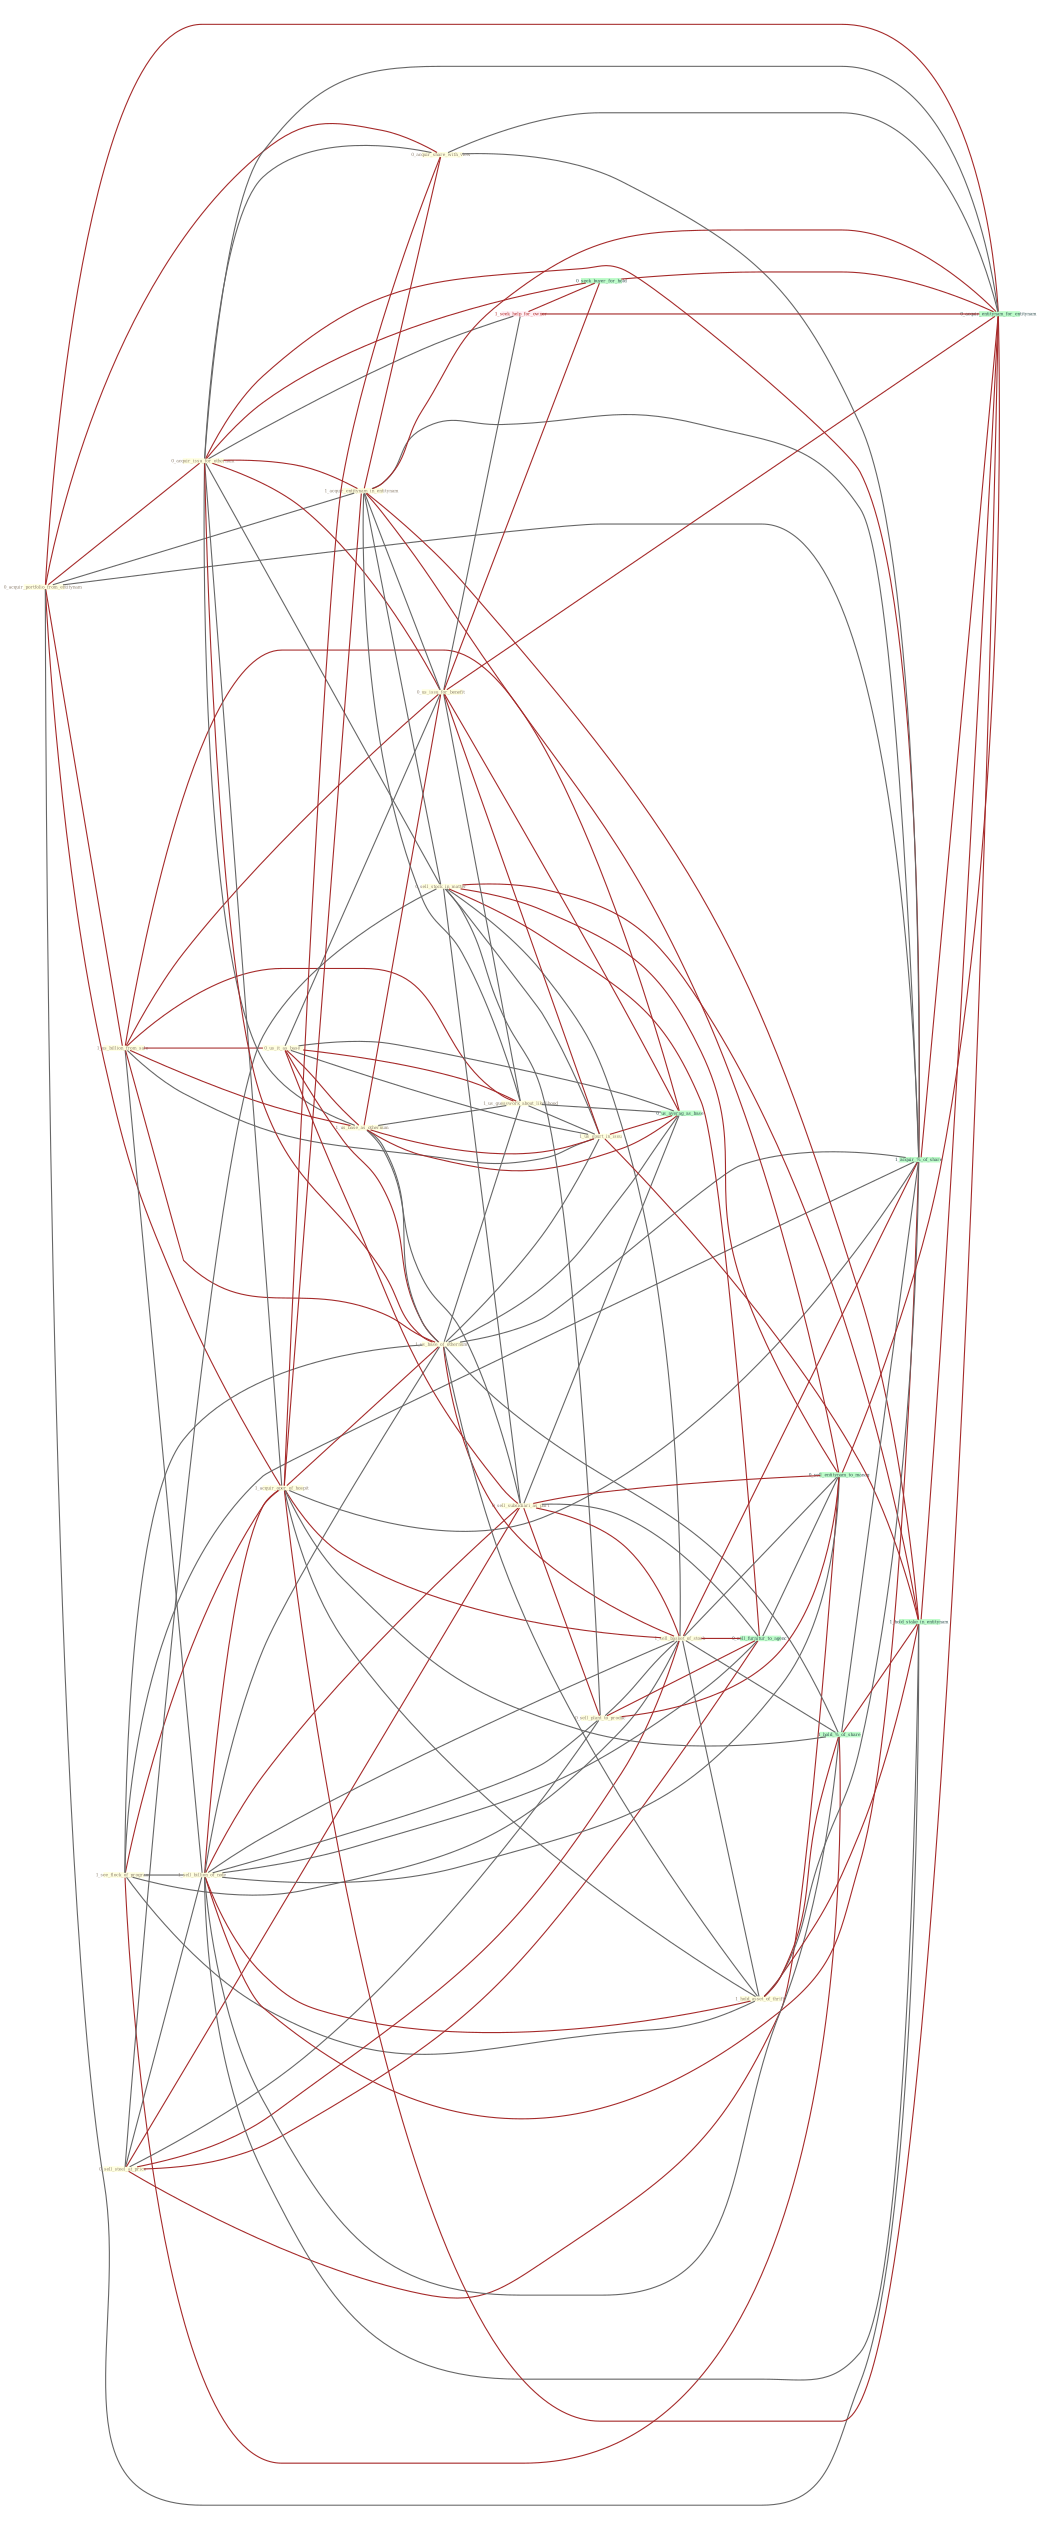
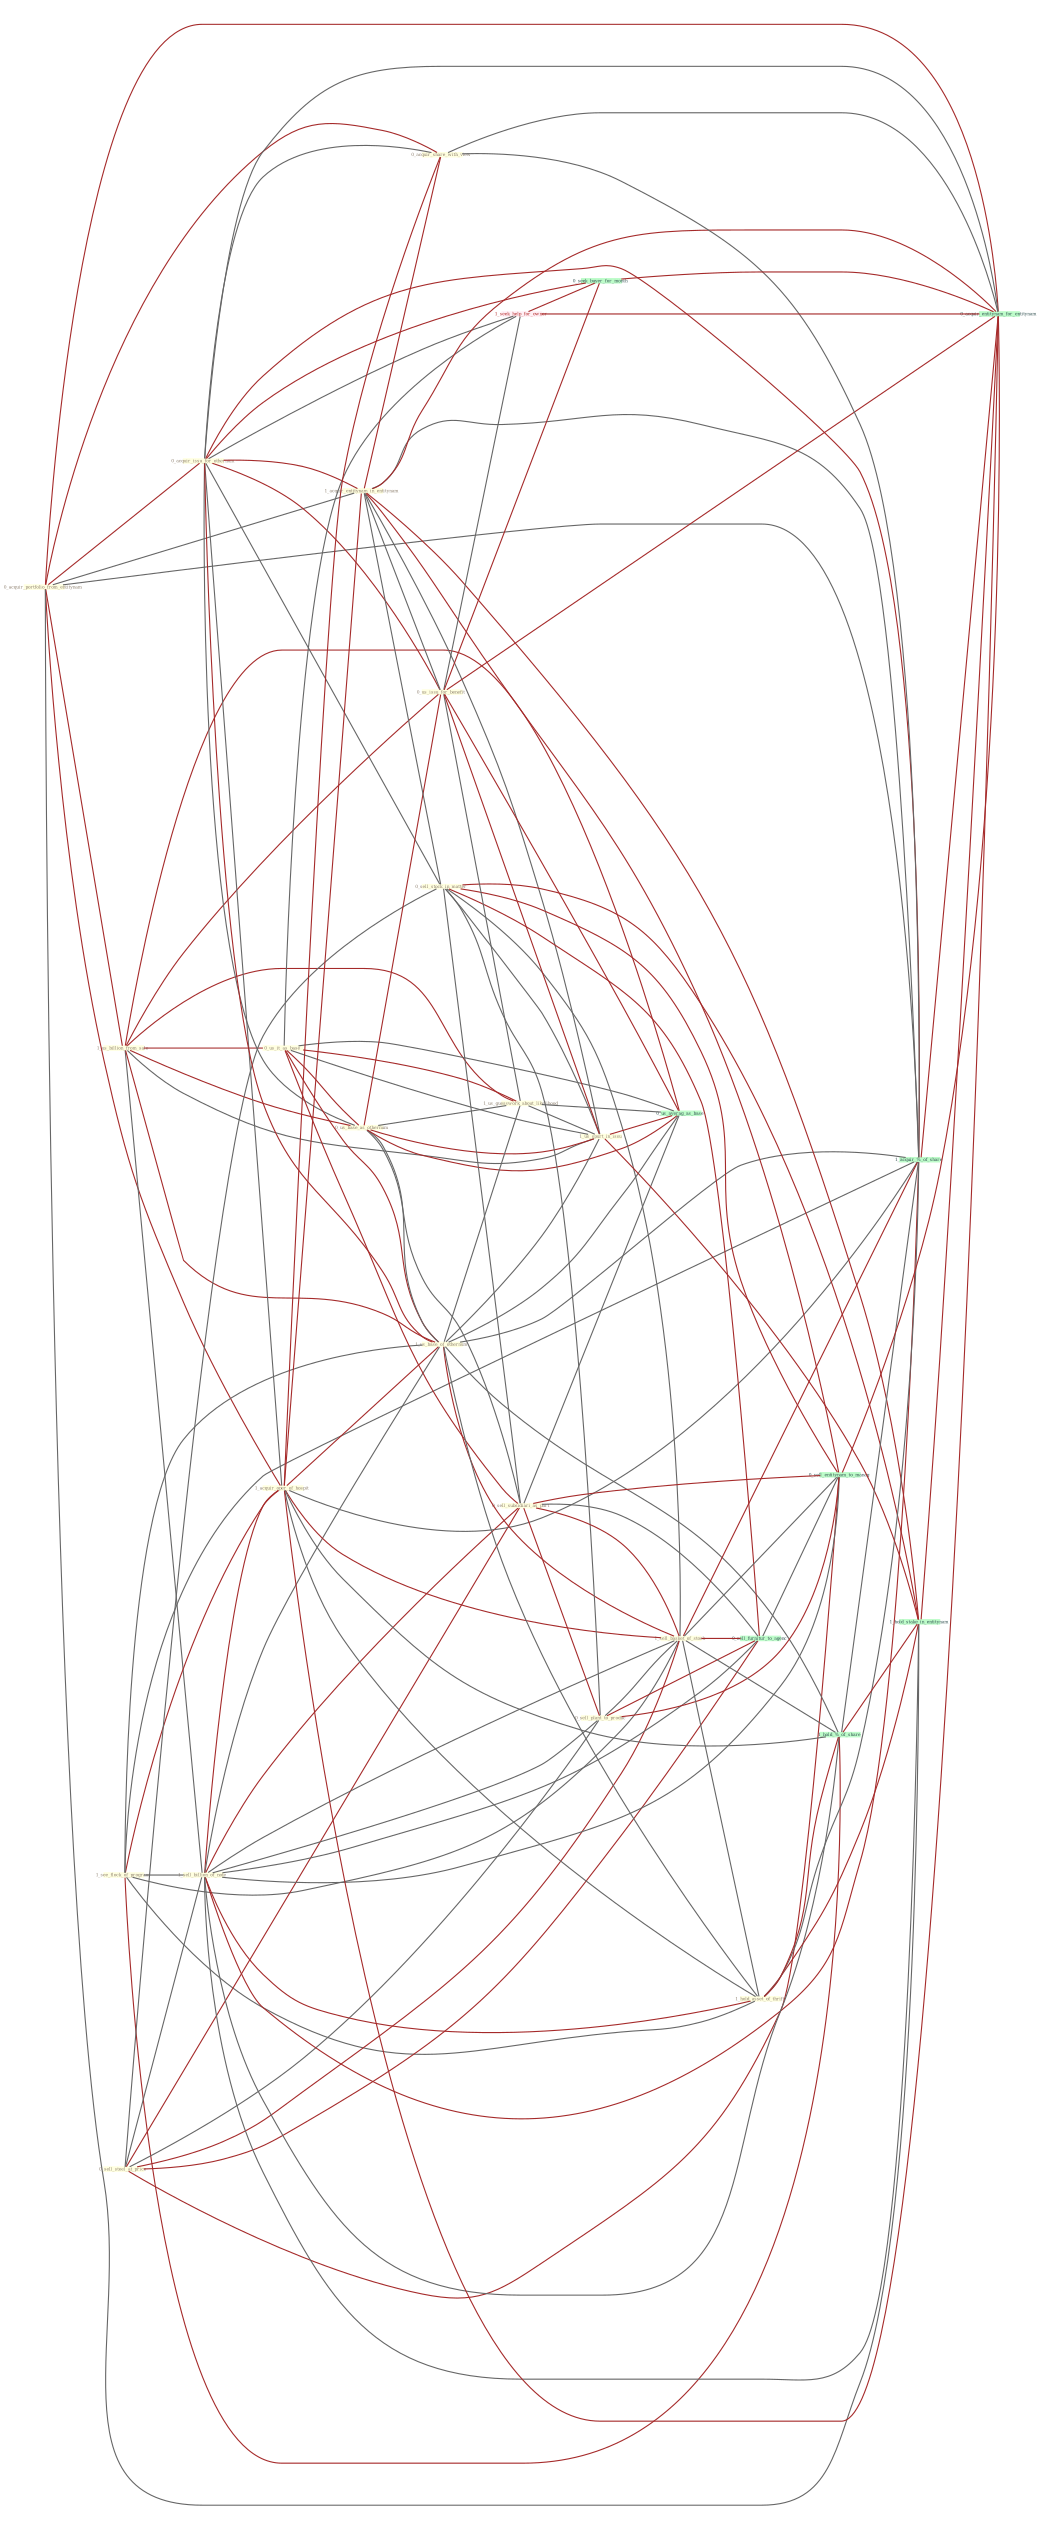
node "0_seek_buyer_for_hold": label "0_seek_buyer_for_hold" -> "0_seek_buyer_for_month"
edge "1_acquir_entitynam_in_entitynam" -- "1_us_guesswork_about_likelihood": now "1_acquir_entitynam_in_entitynam" -- "1_us_spurt_in_issu"
edge "0_us_issu_for_benefit" -- "0_us_it_as_base": now "1_seek_help_for_owner" -- "0_us_it_as_base"
node "1_us_base_as_othernum": label "1_us_base_as_othernum" -> "0_us_base_as_othernum"
